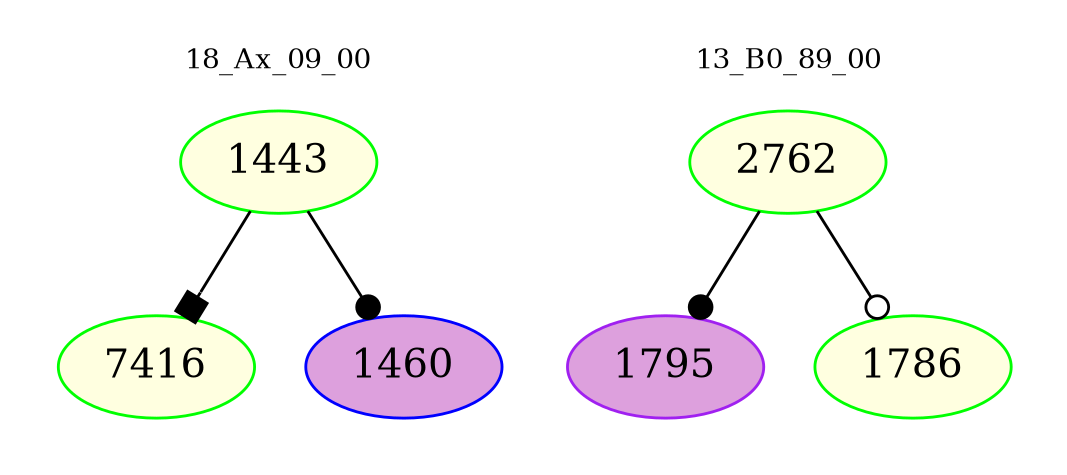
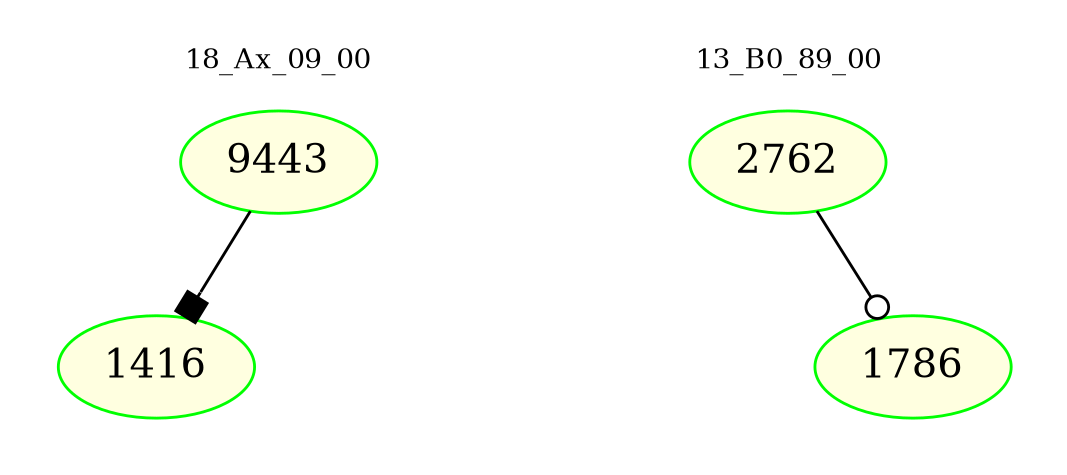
node "1443": label "1443" -> "9443"
node "7416": label "7416" -> "1416"
node "1460": removed
node "1795": removed
